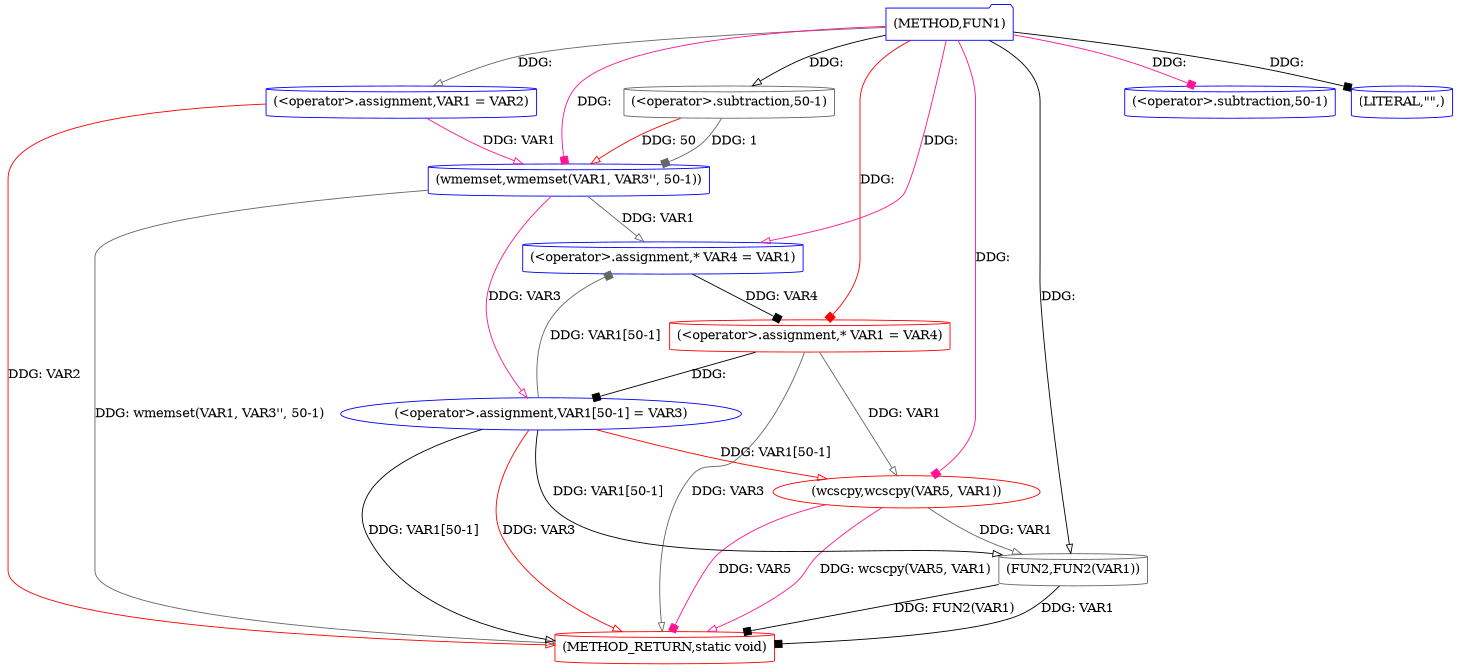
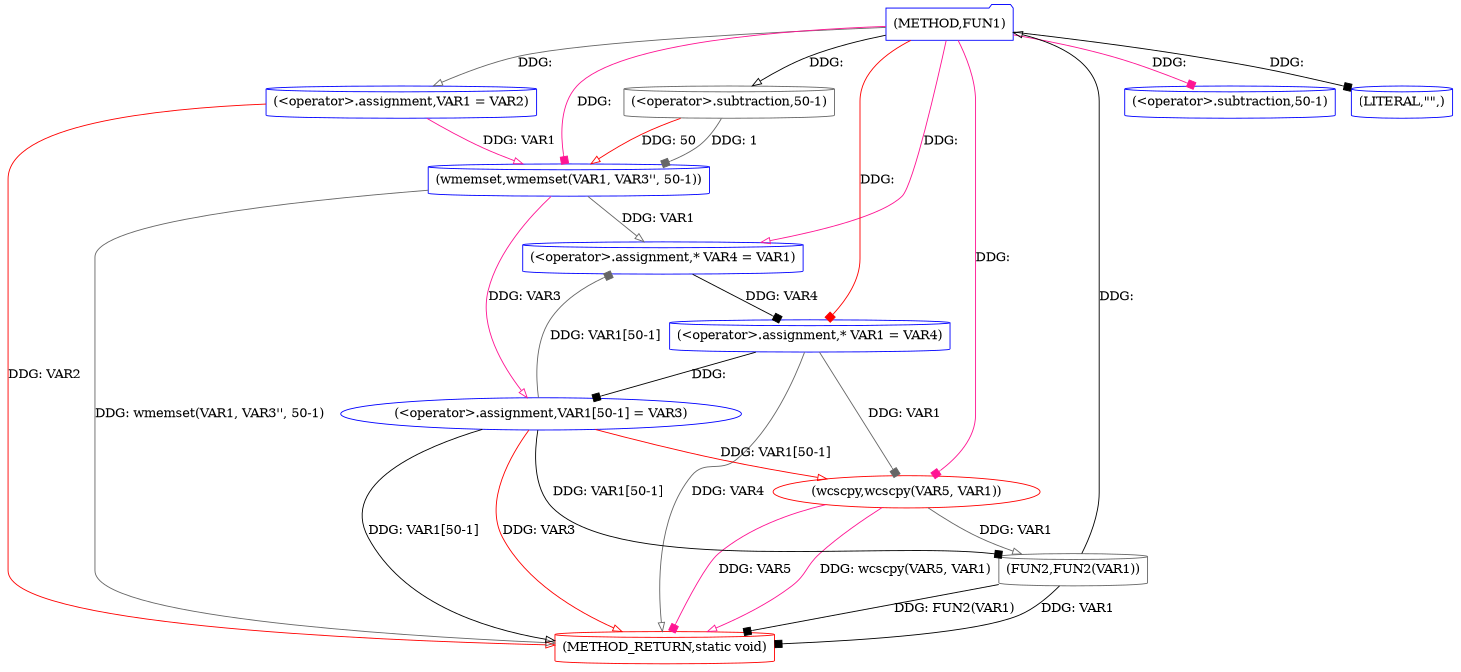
edge "(METHOD,FUN1)" -> "(FUN2,FUN2(VAR1))": reversed
node "(<operator>.assignment,* VAR1 = VAR4)": color red -> blue
edge "(<operator>.assignment,* VAR1 = VAR4)" -> "(wcscpy,wcscpy(VAR5, VAR1))": arrowhead onormal -> box
edge "(<operator>.assignment,* VAR1 = VAR4)" -> "(METHOD_RETURN,static void)": label "DDG: VAR3" -> "DDG: VAR4"
edge "(<operator>.assignment,VAR1[50-1] = VAR3)" -> "(FUN2,FUN2(VAR1))": arrowhead onormal -> box
